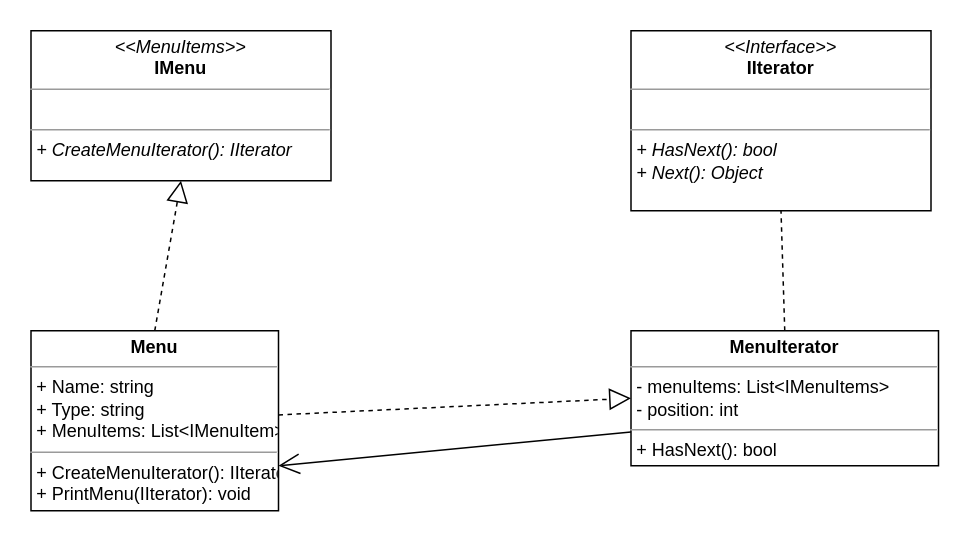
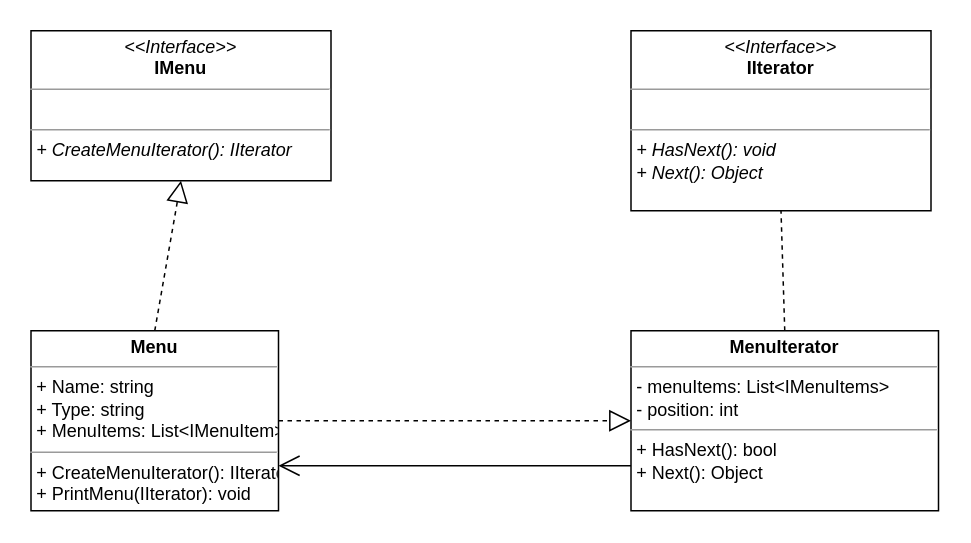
node "<<MenuItems>> IMenu + CreateMenuIterator(): IIterator": label "<<MenuItems>> IMenu + CreateMenuIterator(): IIterator" -> "<<Interface>> IMenu + CreateMenuIterator(): IIterator"
node "<<Interface>> IIterator + HasNext(): bool + Next(): Object": label "<<Interface>> IIterator + HasNext(): bool + Next(): Object" -> "<<Interface>> IIterator + HasNext(): void + Next(): Object"
node "MenuIterator - menuItems: List<IMenuItems> - position: int + HasNext(): bool + Next(): Object": size 308x135 -> 308x180
